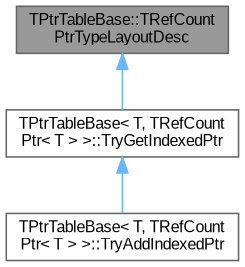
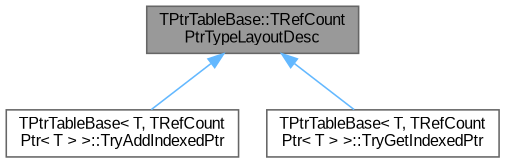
edge "TPtrTableBase< T, TRefCount Ptr< T > >::TryAddIndexedPtr" -> "TPtrTableBase< T, TRefCount Ptr< T > >::TryGetIndexedPtr": now "TPtrTableBase< T, TRefCount Ptr< T > >::TryAddIndexedPtr" -> "TPtrTableBase::TRefCount PtrTypeLayoutDesc"
